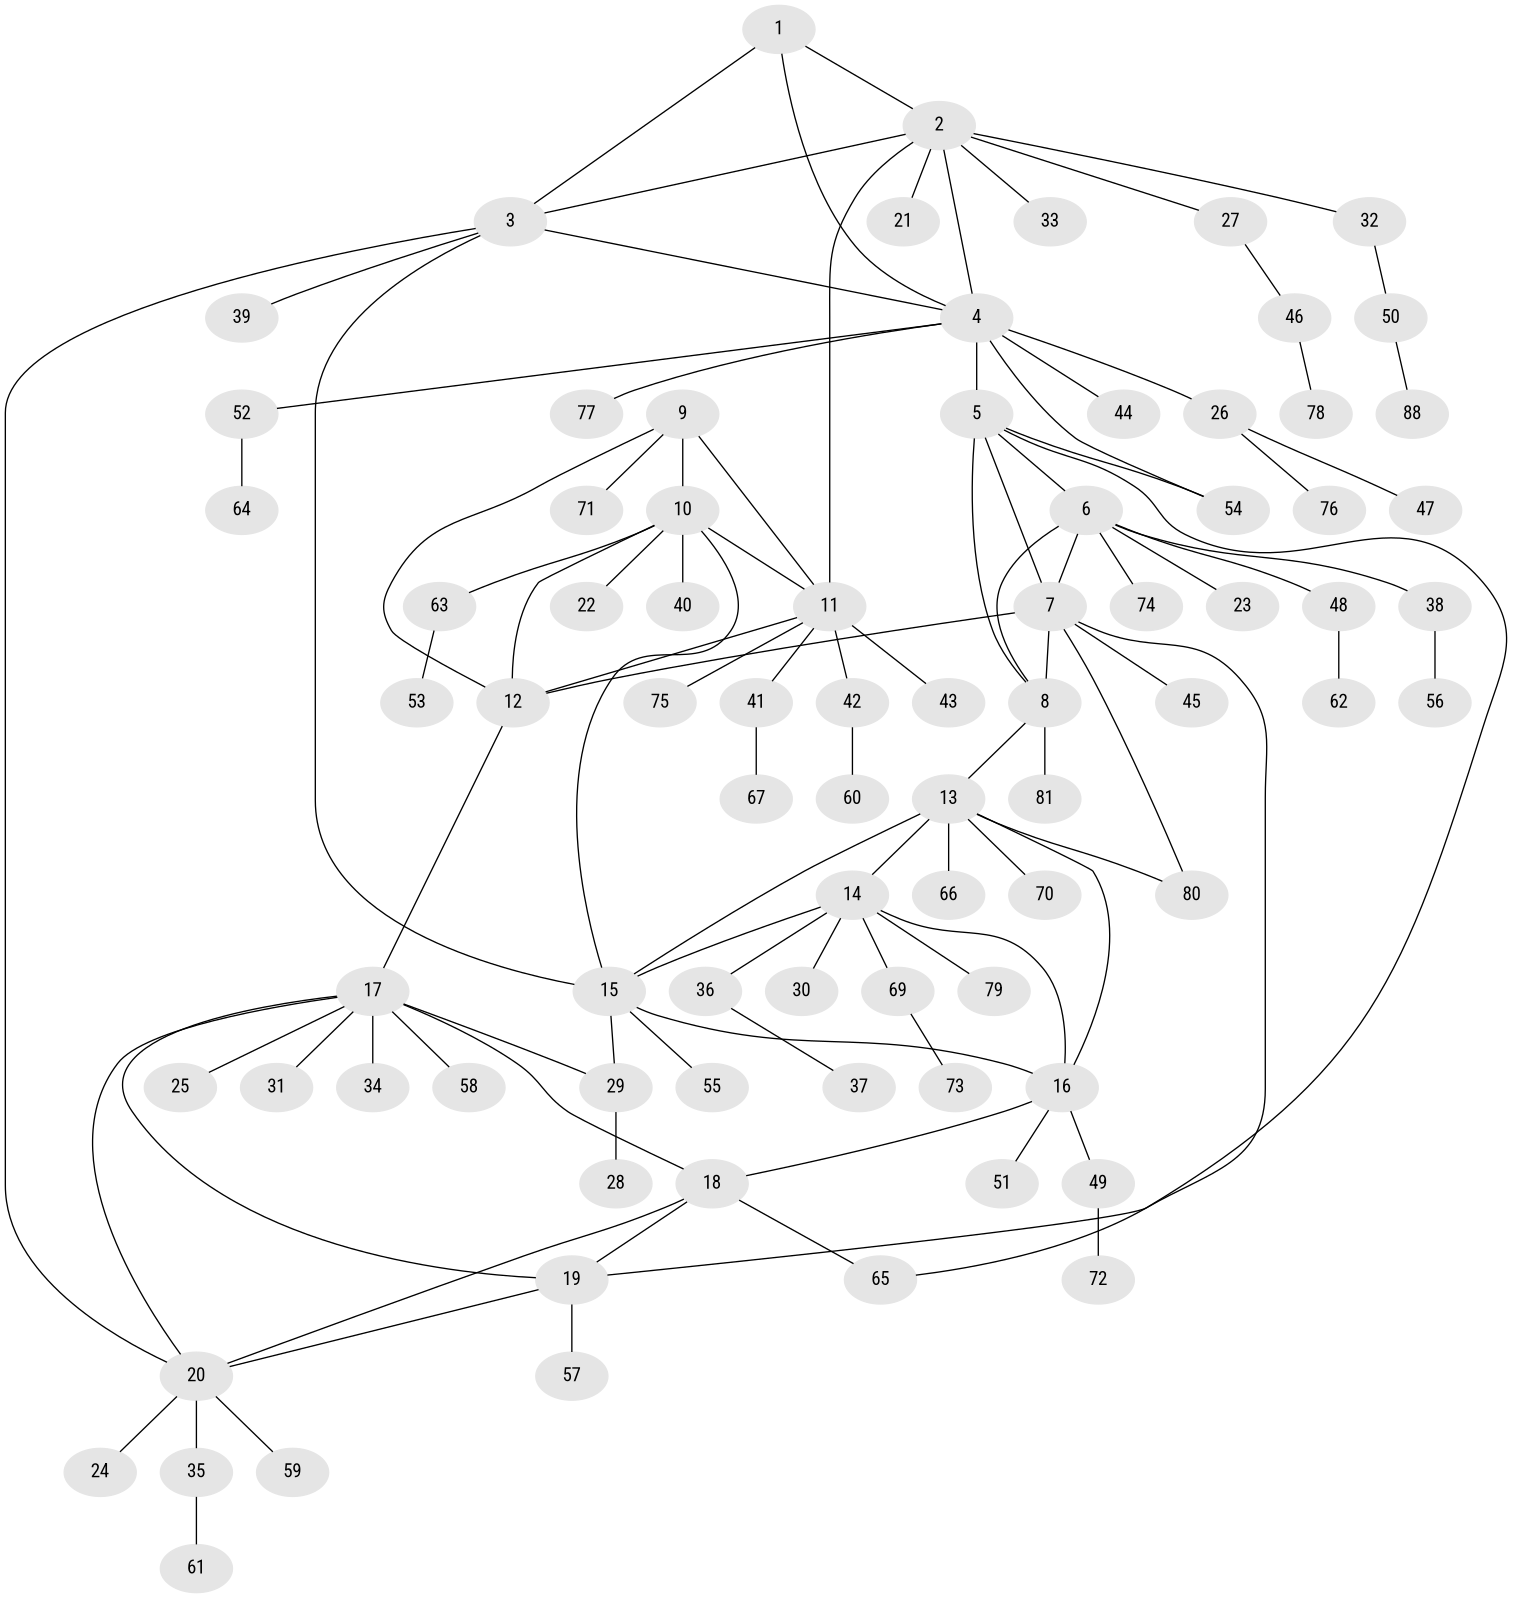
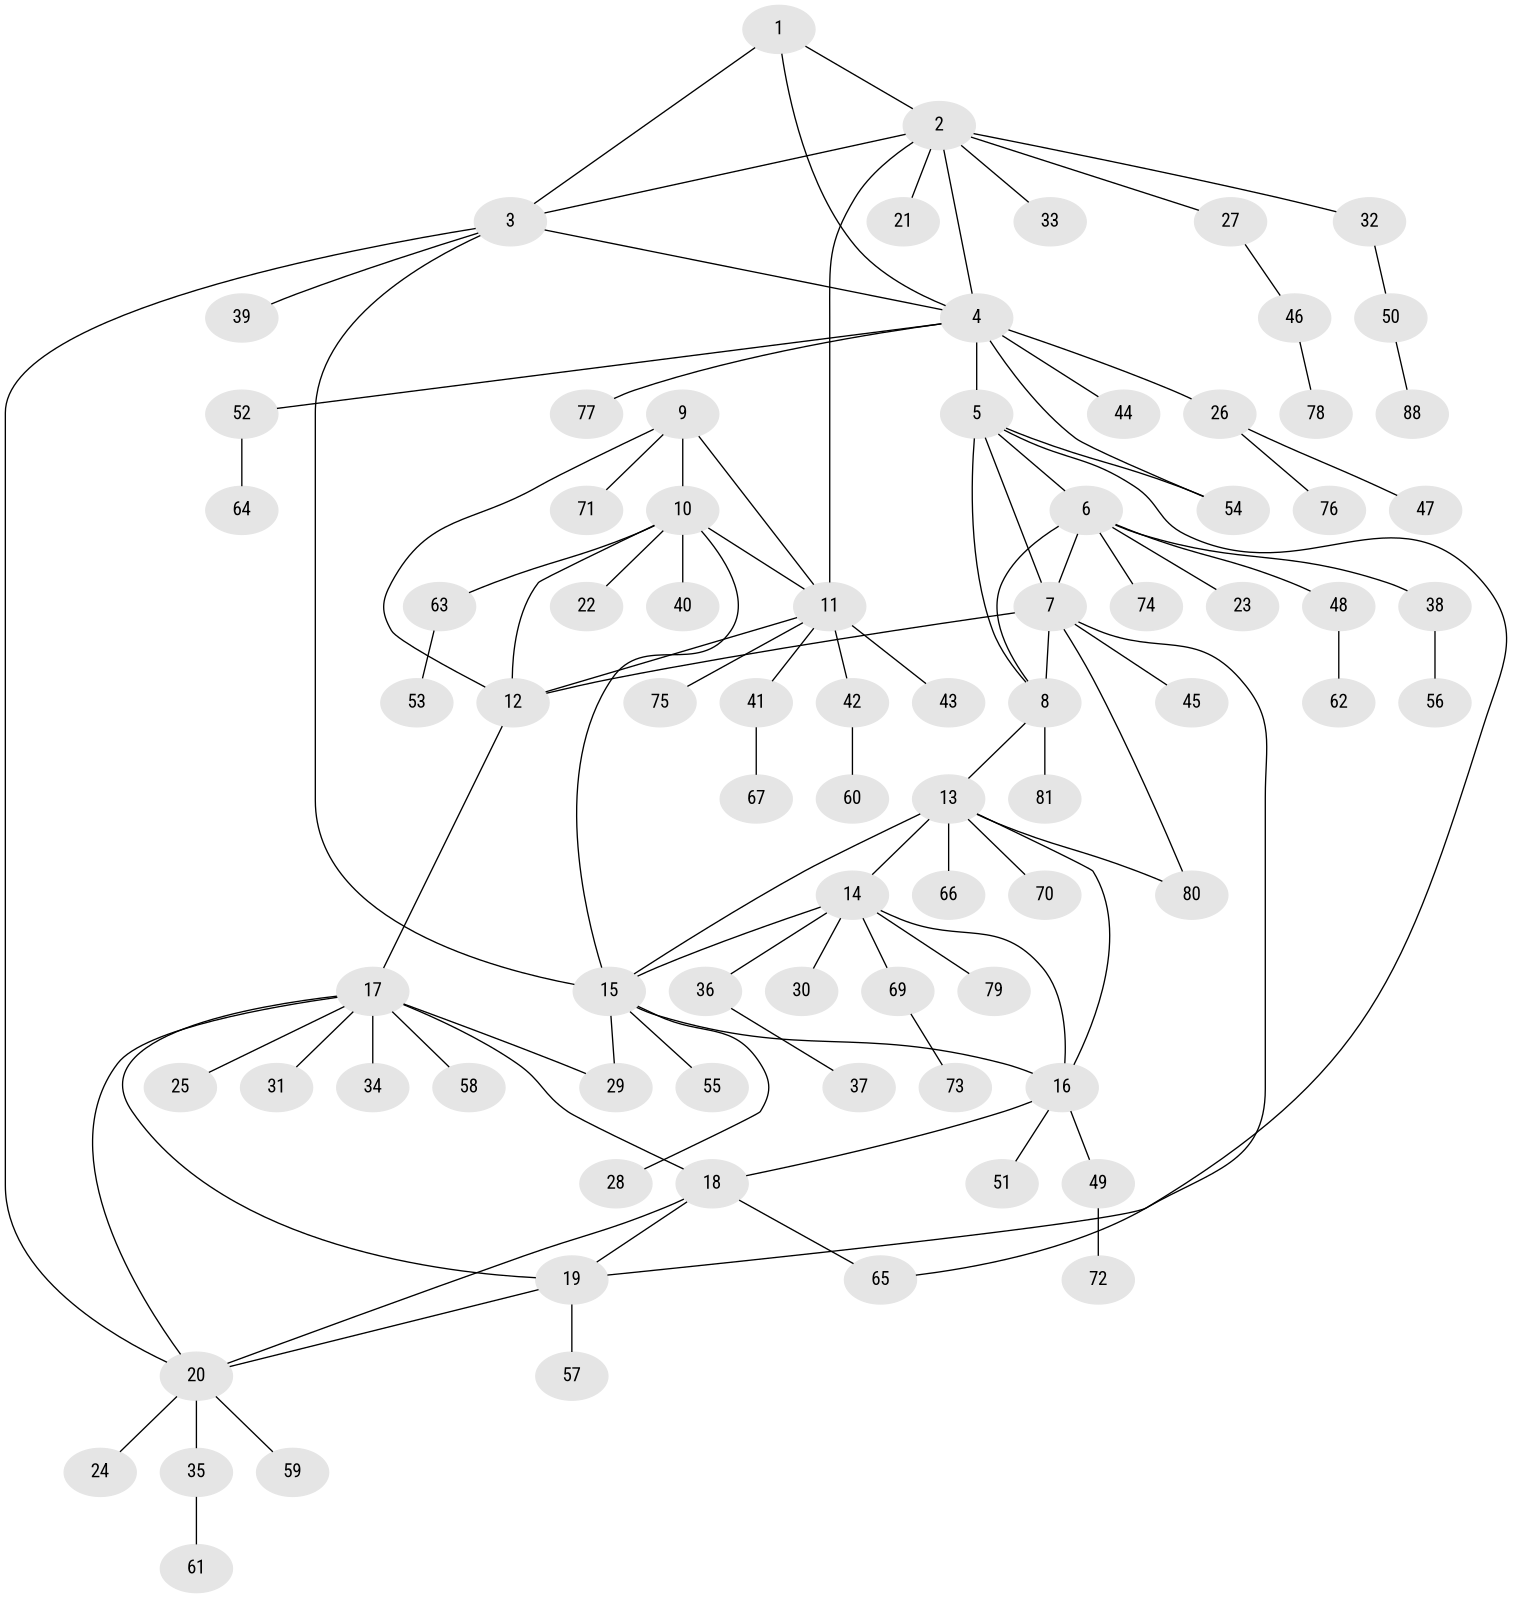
edge "29" -- "28": now "15" -- "28"
